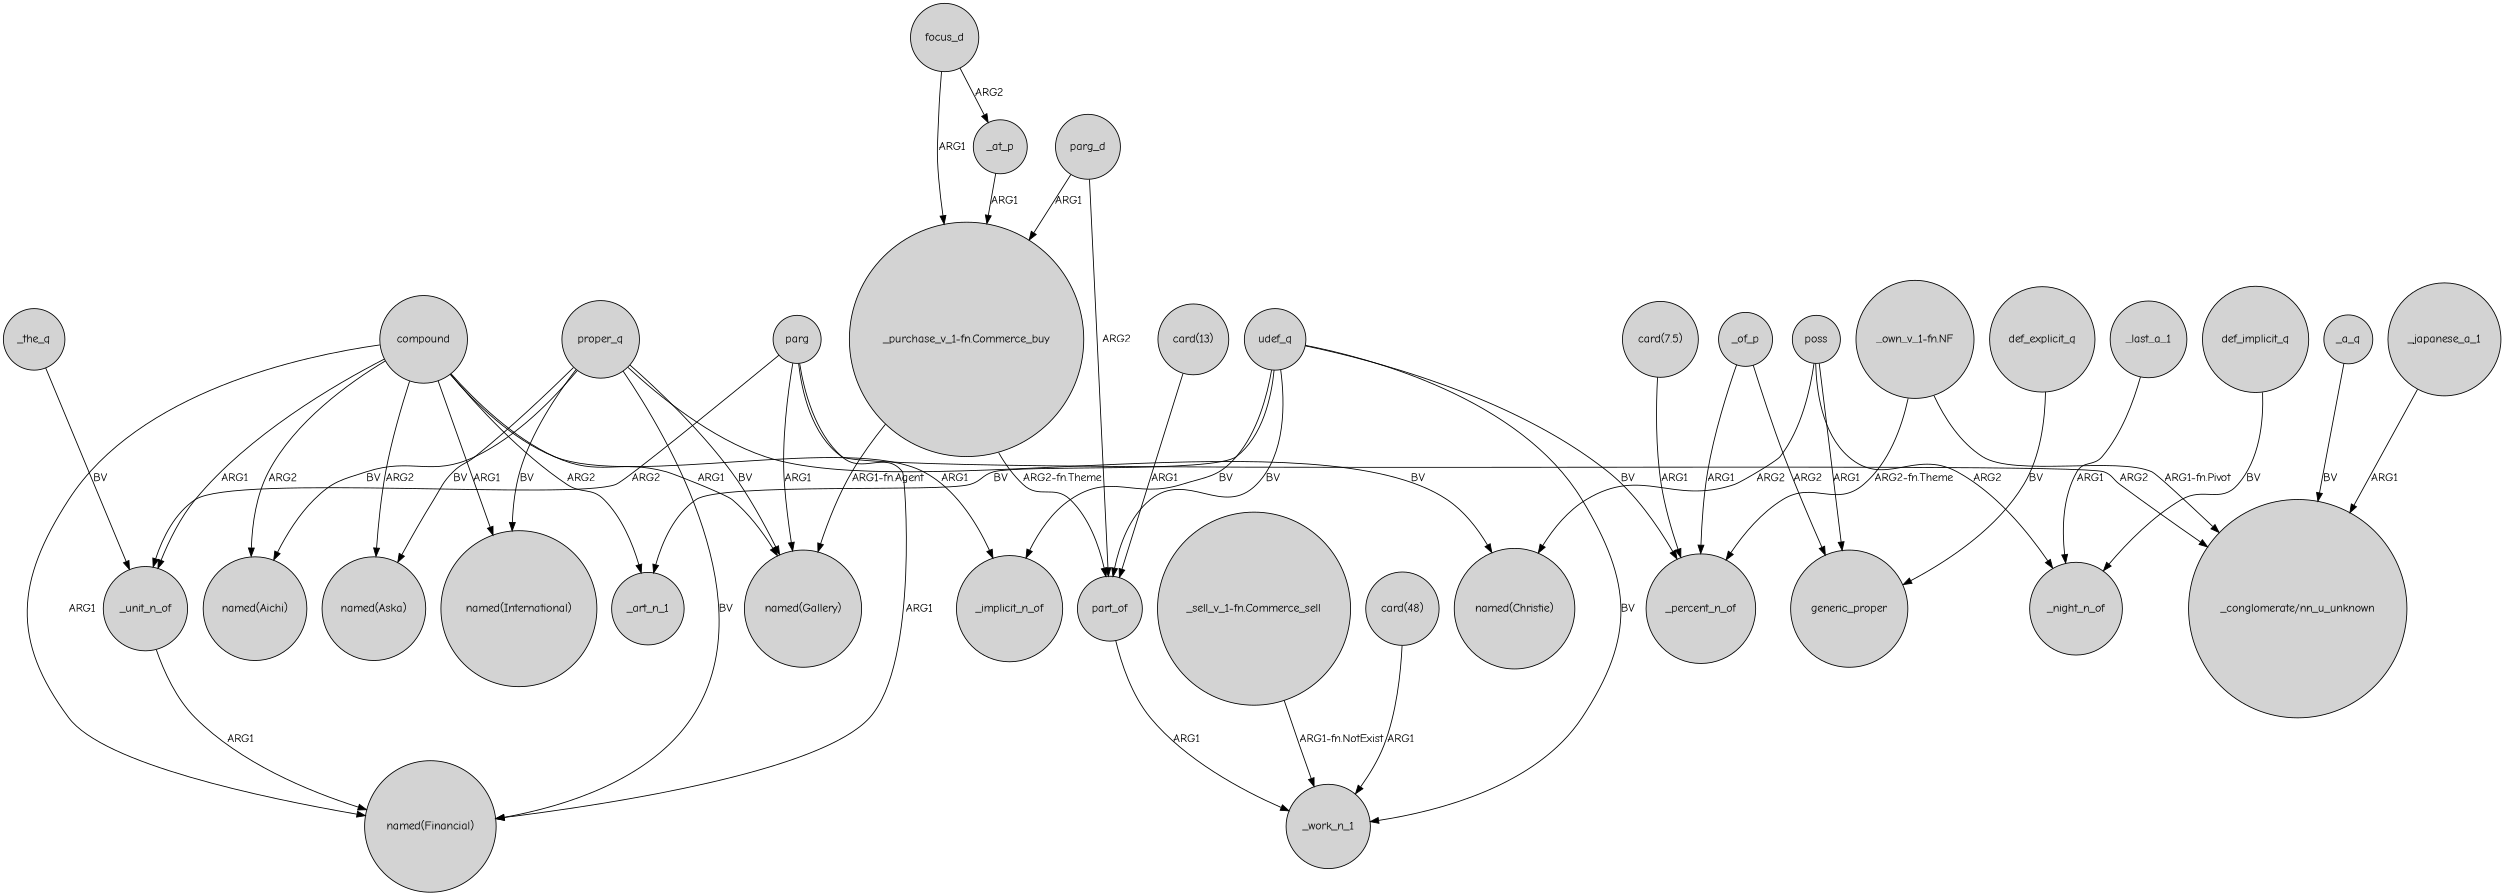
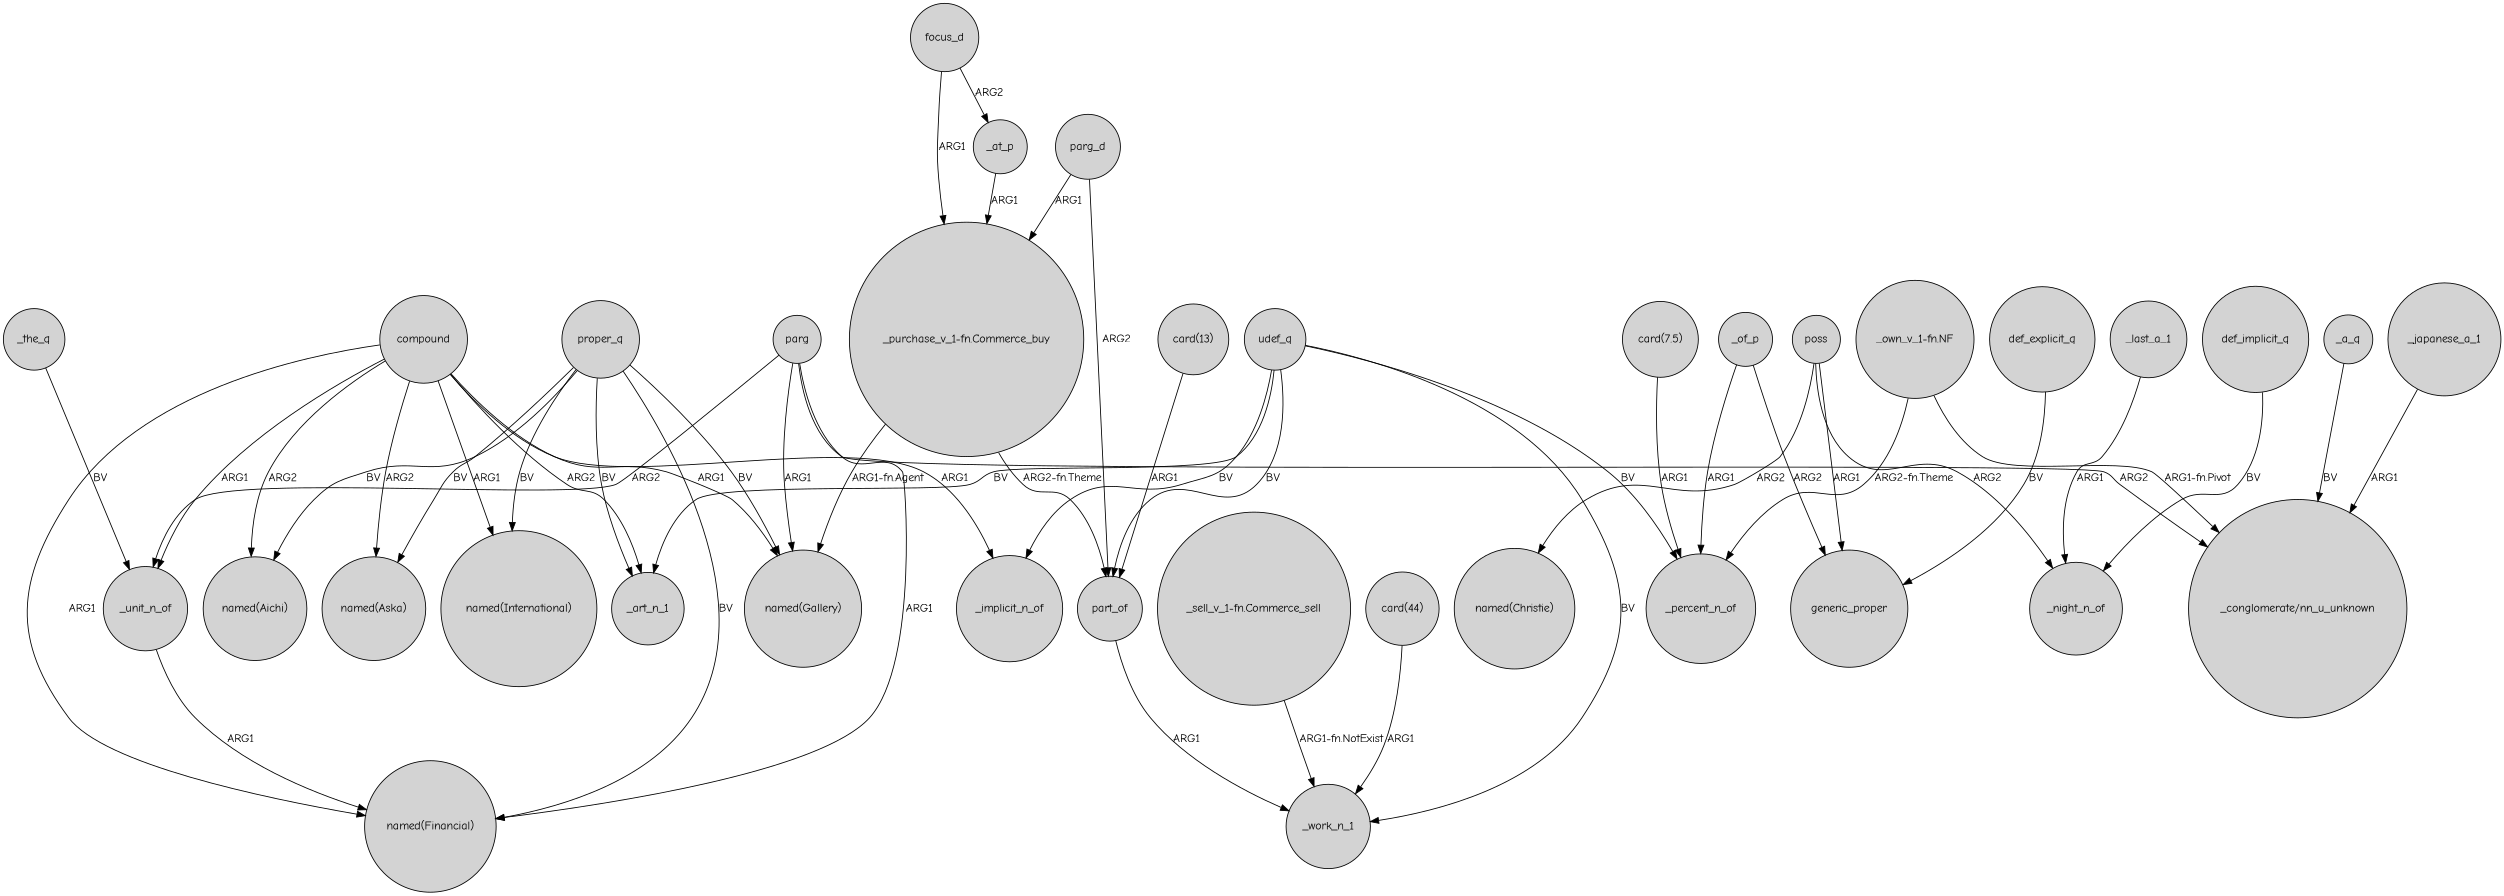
edge "proper_q" -> "named(Christie)": now "proper_q" -> "_art_n_1"
node "card(48)": label "card(48)" -> "card(44)"
